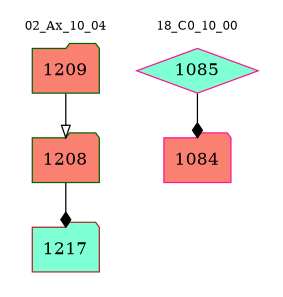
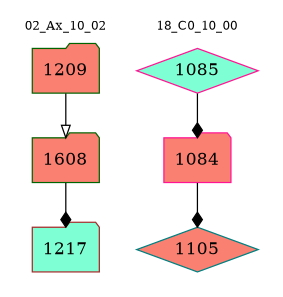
cluster "02_Ax_10_04": label "02_Ax_10_04" -> "02_Ax_10_02"
node "1208": label "1208" -> "1608"
node "1105": added
